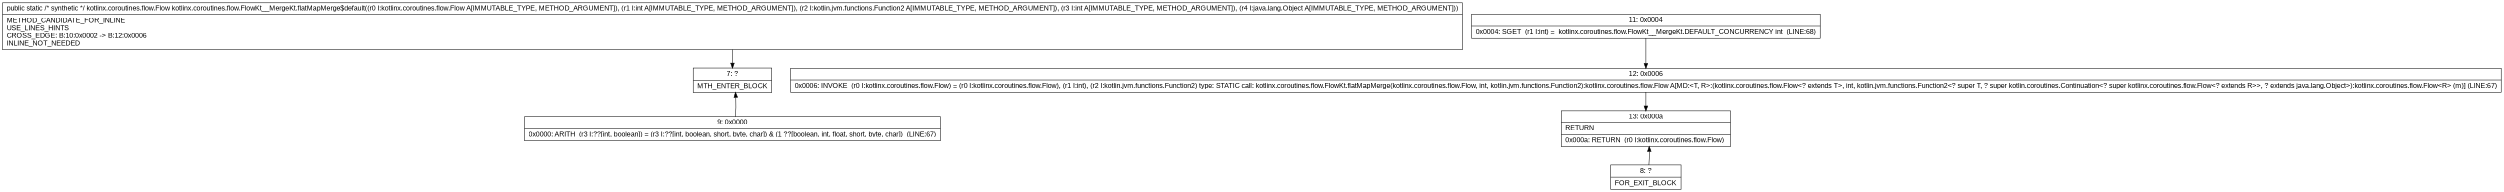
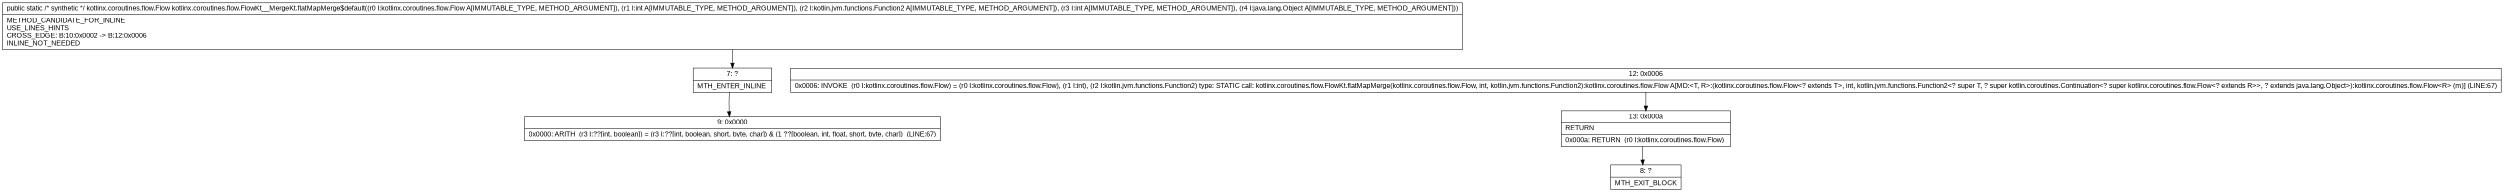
node "11: 0x0004": removed
node "7: ?": text "MTH_ENTER_BLOCK" -> "MTH_ENTER_INLINE"
edge "9: 0x0000" -> "7: ?": reversed
edge "8: ?" -> "13: 0x000a": reversed
node "8: ?": text "FOR_EXIT_BLOCK" -> "MTH_EXIT_BLOCK"
